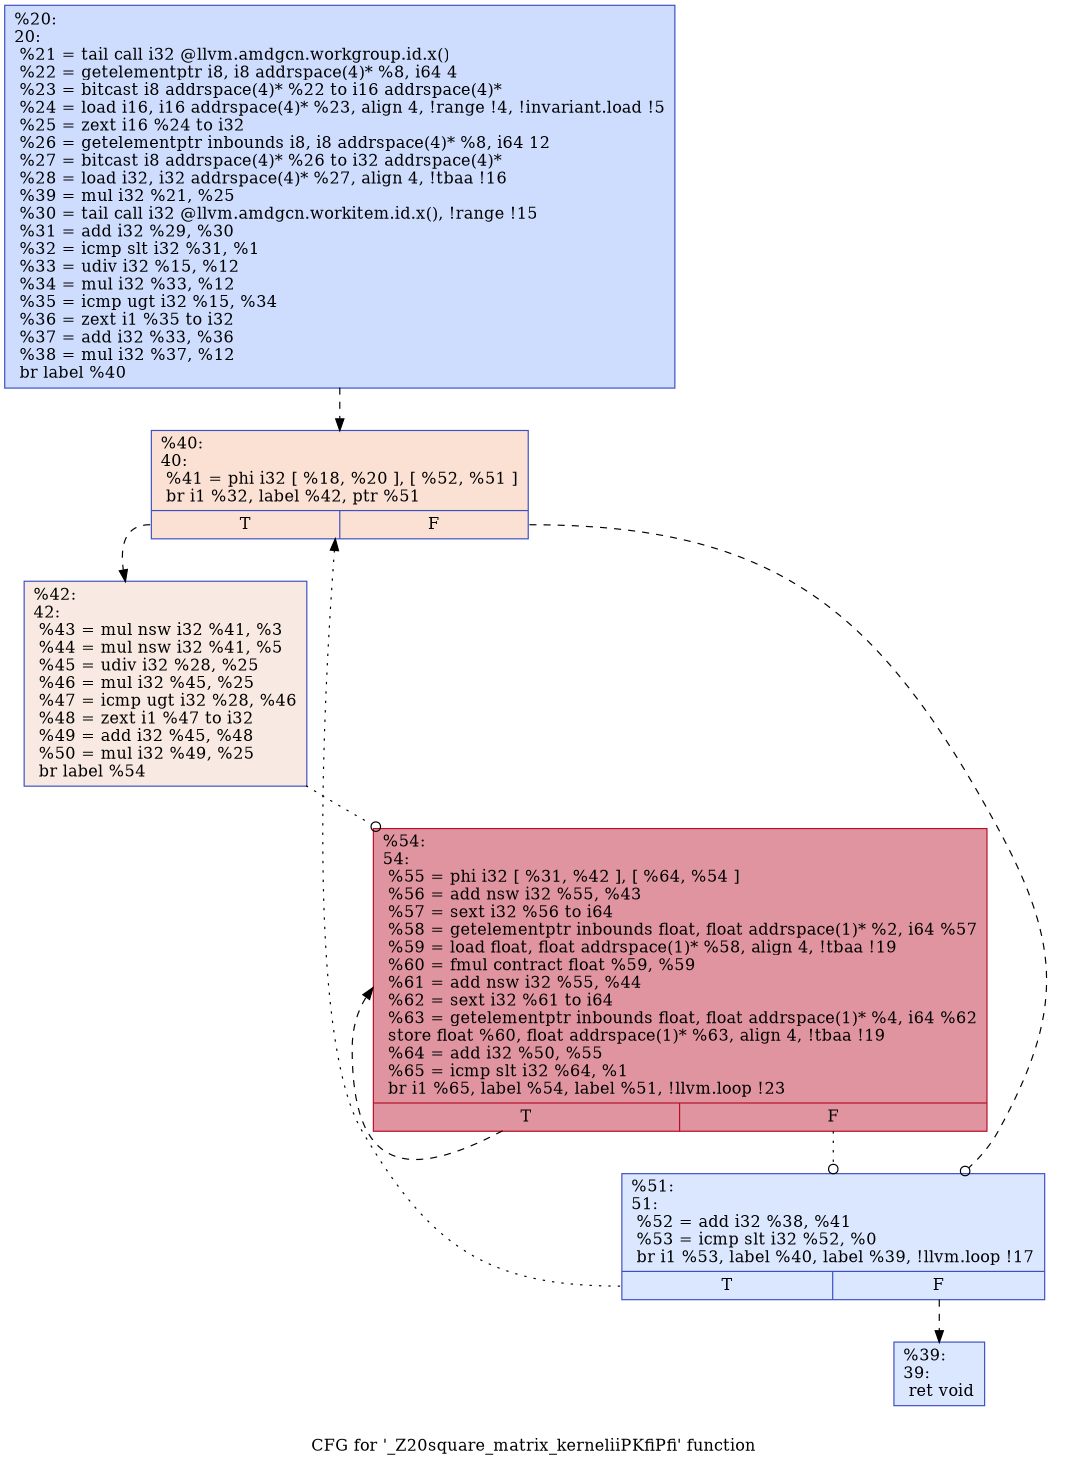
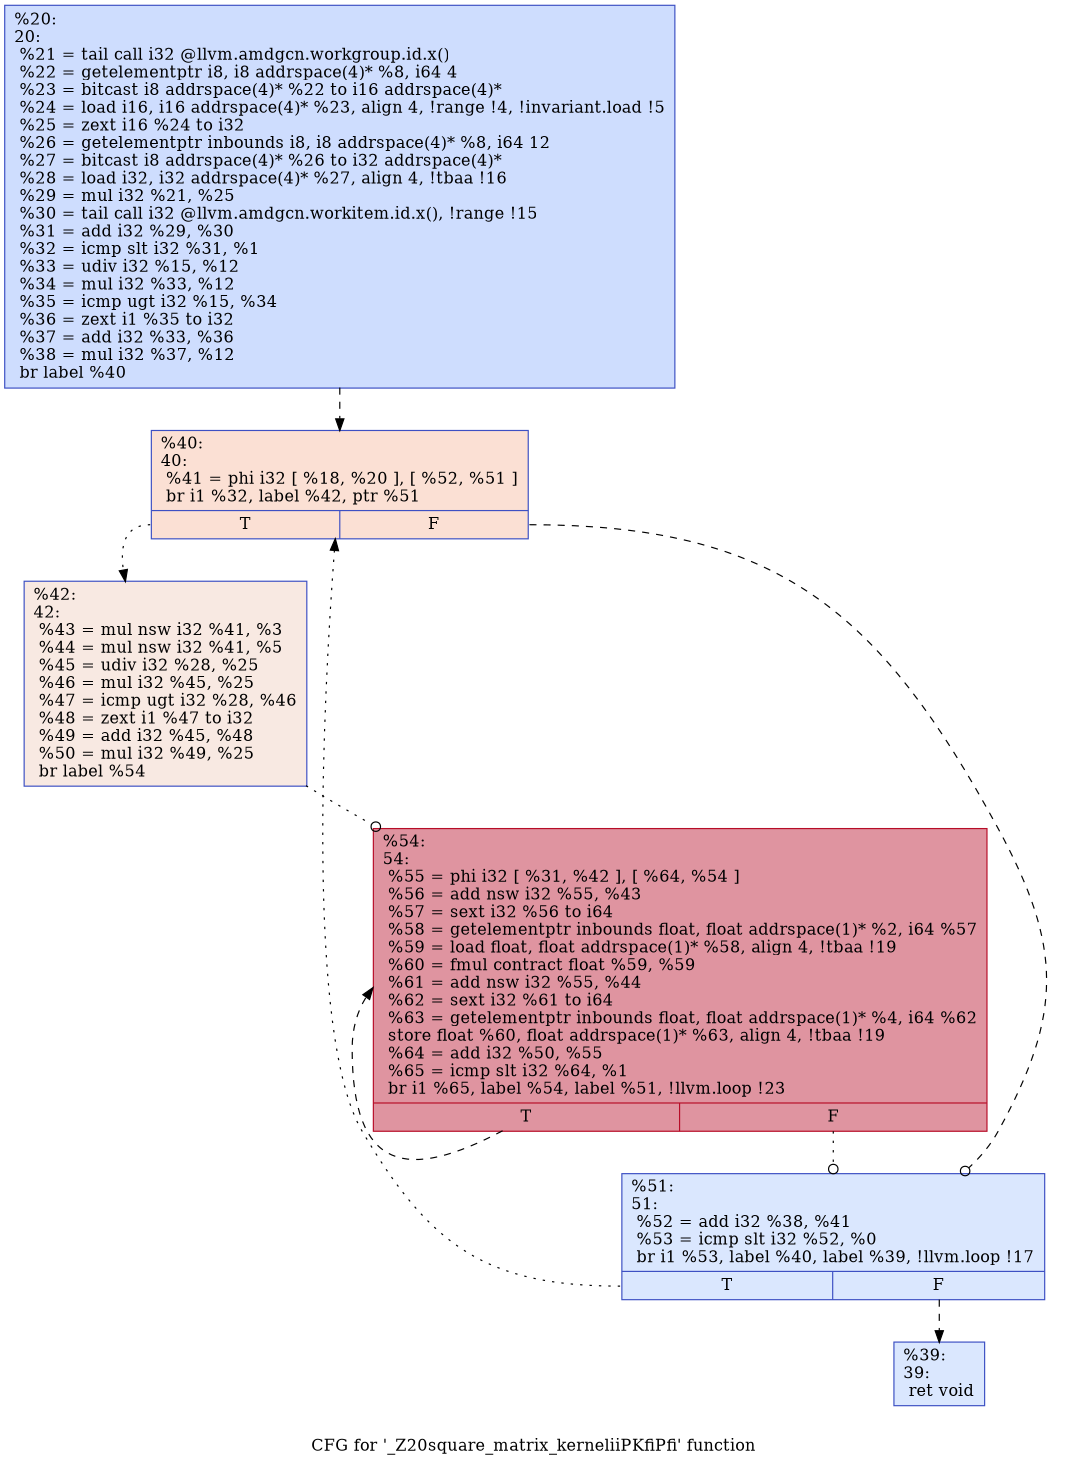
node "%20:": text "%39 = mul i32 %21, %25" -> "%29 = mul i32 %21, %25"
edge "%40:" -> "%42:": style dashed -> dotted
